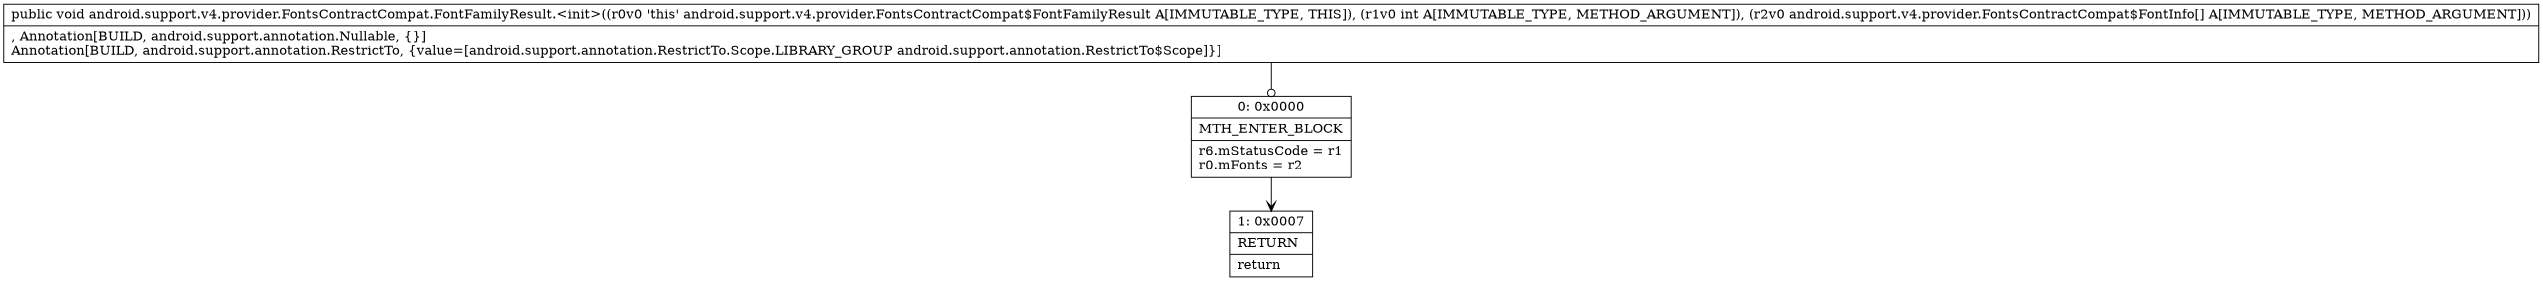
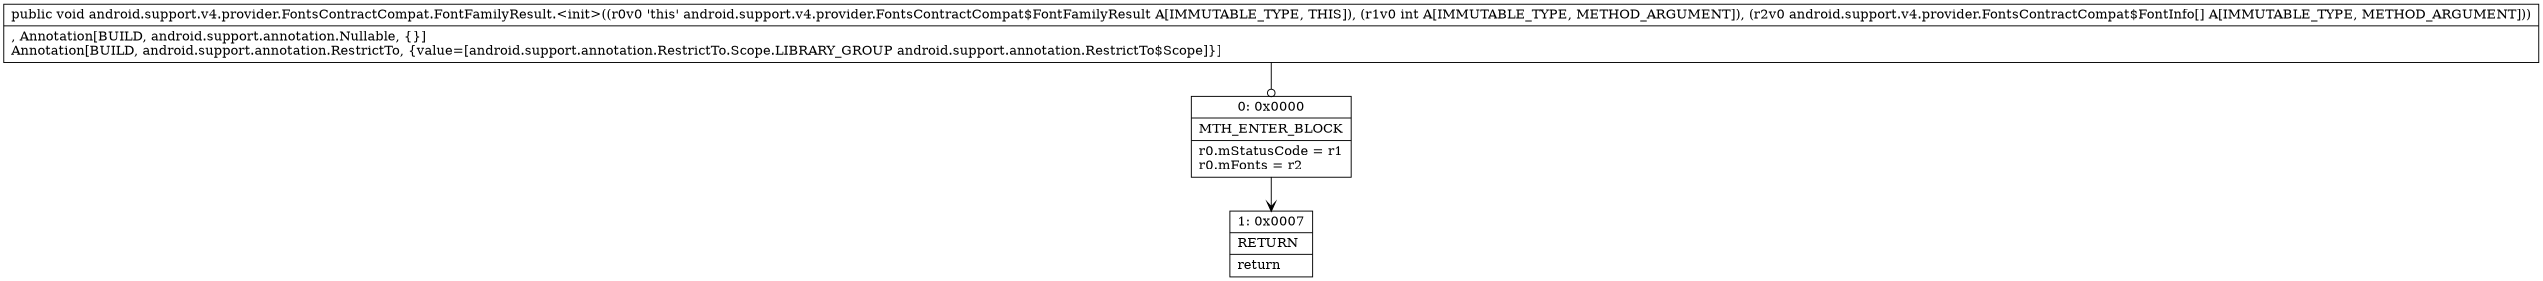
node "0: 0x0000": text "r6.mStatusCode = r1" -> "r0.mStatusCode = r1"
